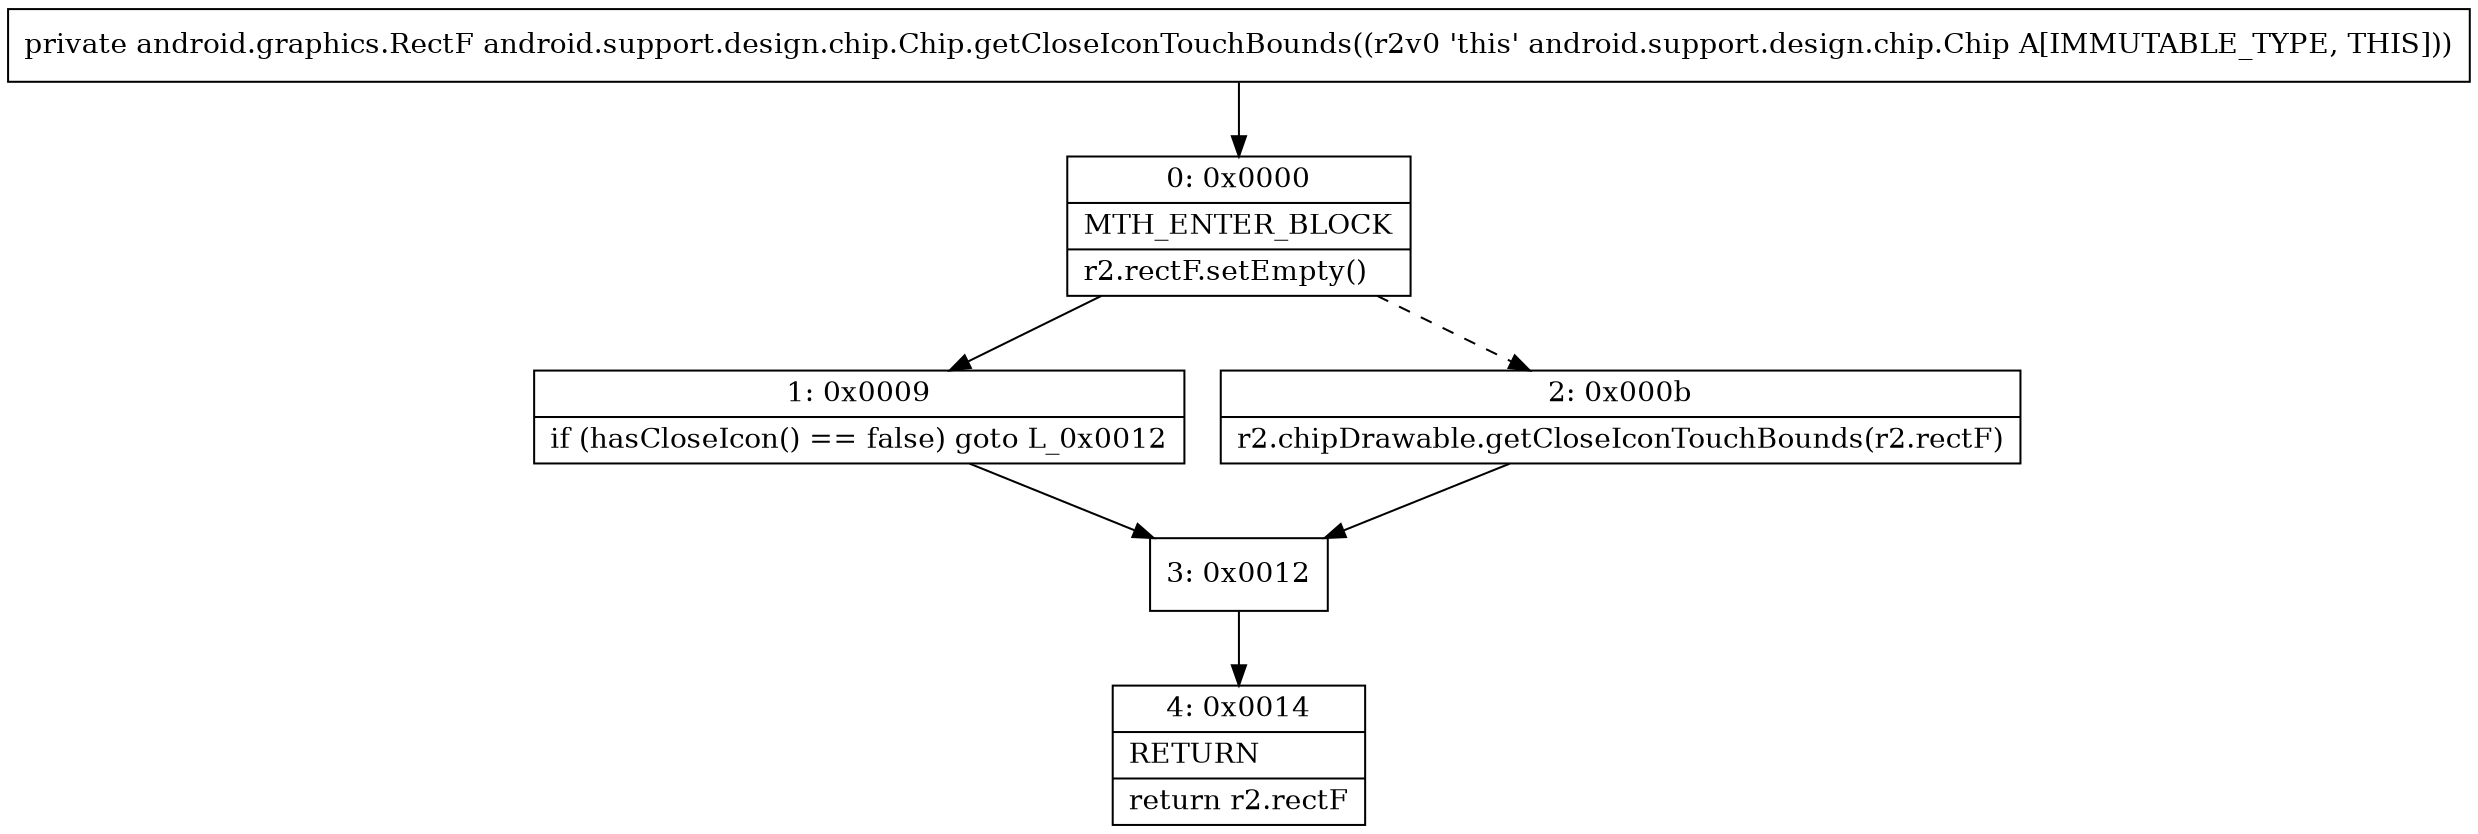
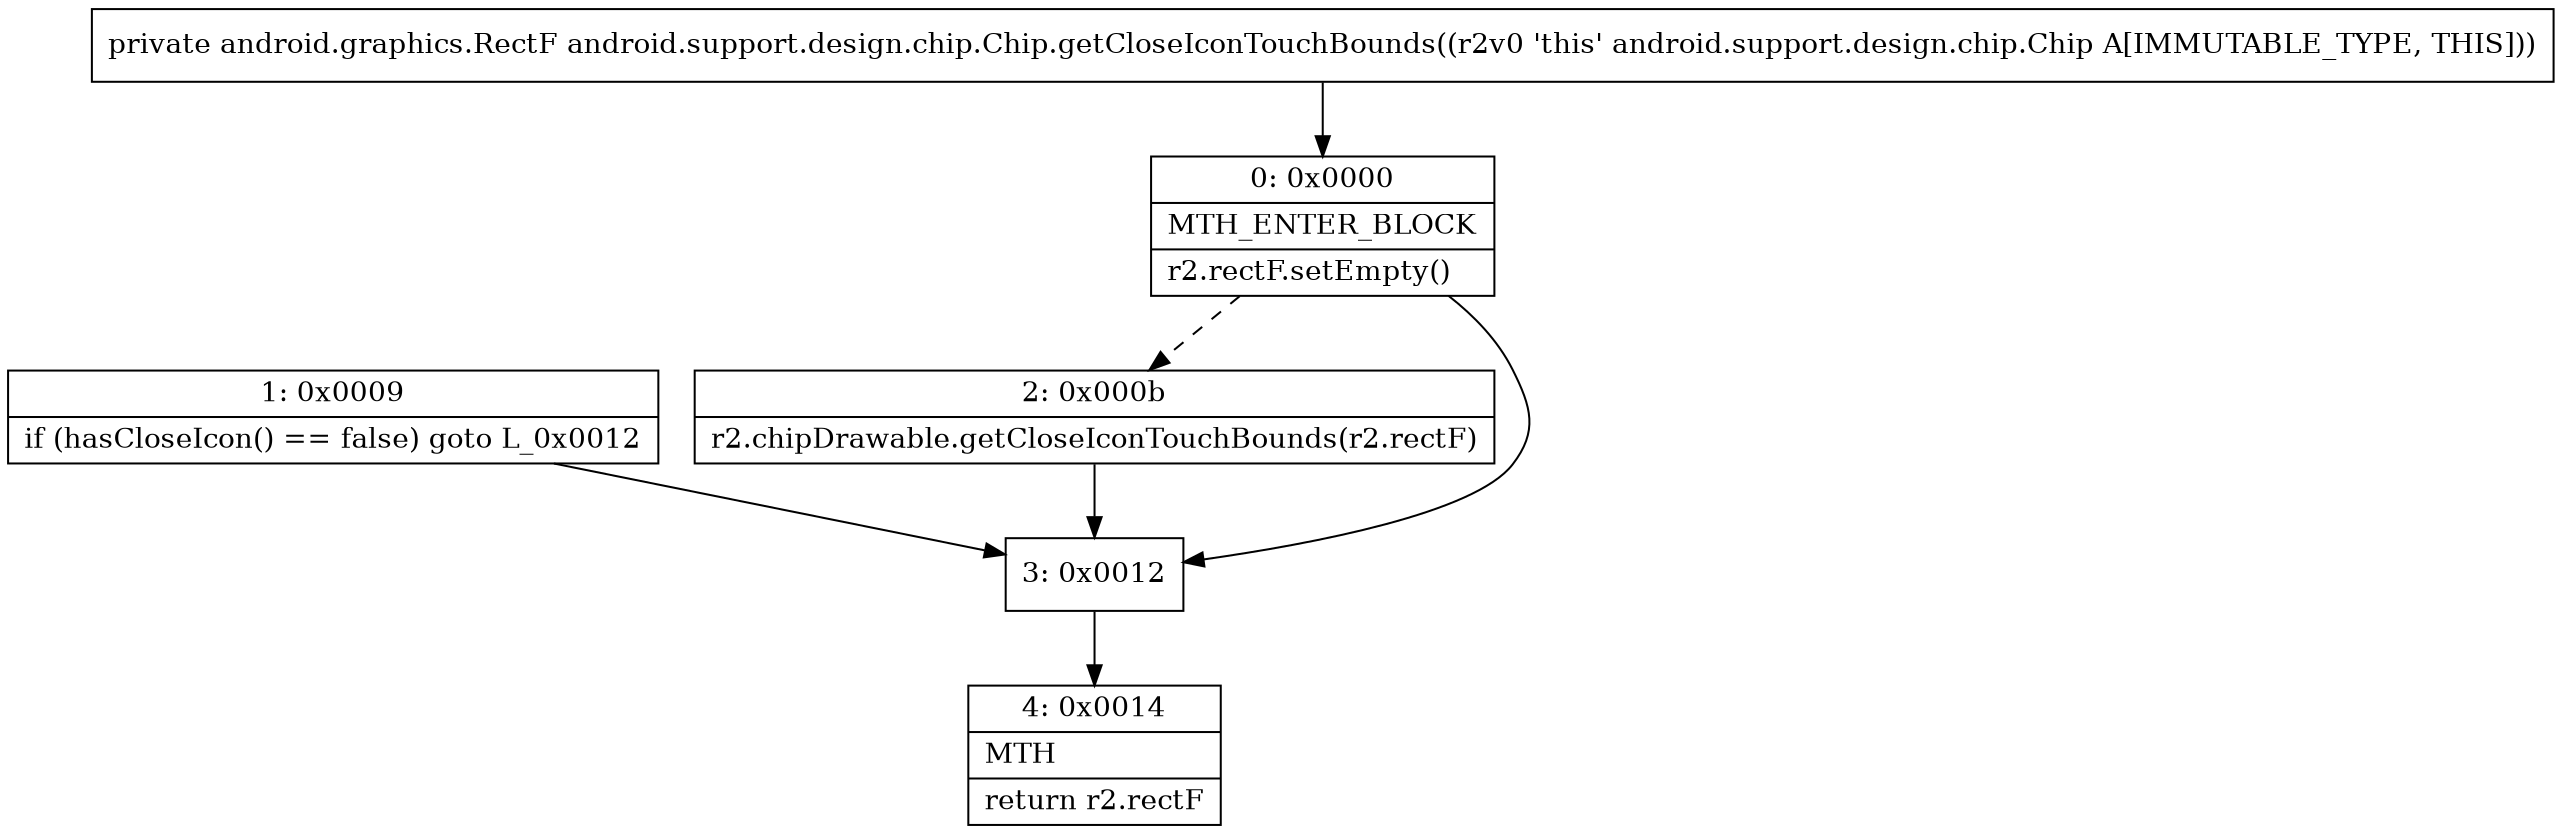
edge "0: 0x0000" -> "1: 0x0009": now "0: 0x0000" -> "3: 0x0012"
node "4: 0x0014": text "RETURN" -> "MTH"
